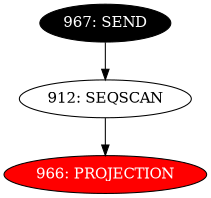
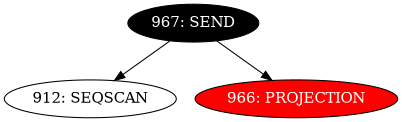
edge "912: SEQSCAN" -> "966: PROJECTION": now "967: SEND" -> "966: PROJECTION"
